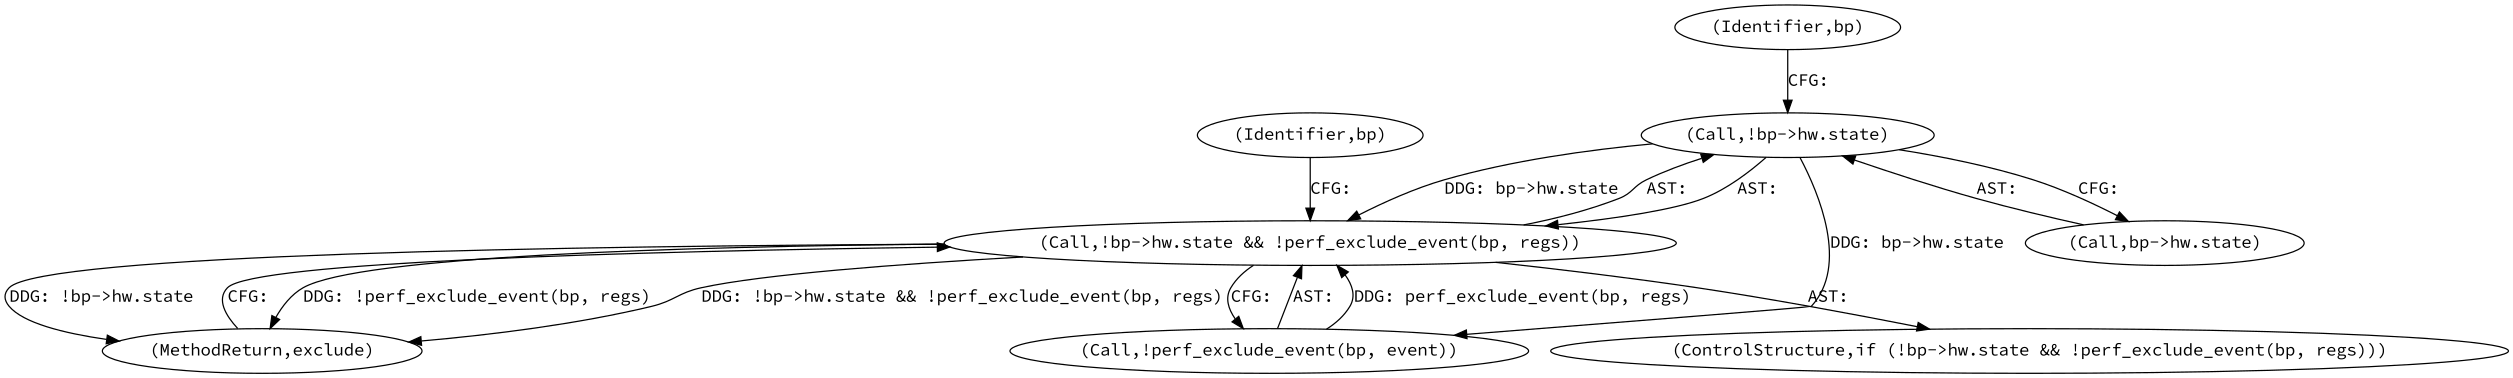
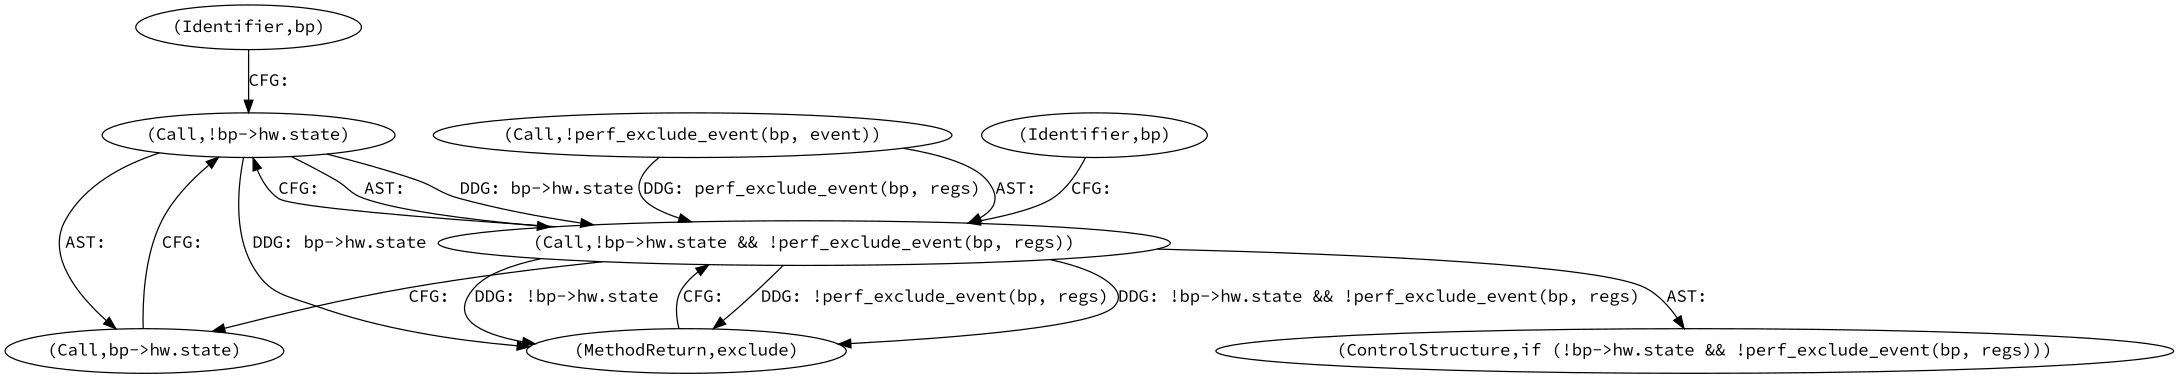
edge "(Call,!bp->hw.state && !perf_exclude_event(bp, regs))" -> "(Call,!bp->hw.state)": label "AST: " -> "CFG: "
edge "(Call,bp->hw.state)" -> "(Call,!bp->hw.state)": label "AST: " -> "CFG: "
edge "(Call,!bp->hw.state)" -> "(Call,bp->hw.state)": label "CFG: " -> "AST: "
edge "(Call,!bp->hw.state && !perf_exclude_event(bp, regs))" -> "(Call,!perf_exclude_event(bp, event))": now "(Call,!bp->hw.state && !perf_exclude_event(bp, regs))" -> "(Call,bp->hw.state)"
edge "(Call,!bp->hw.state)" -> "(Call,!perf_exclude_event(bp, event))": now "(Call,!bp->hw.state)" -> "(MethodReturn,exclude)"
